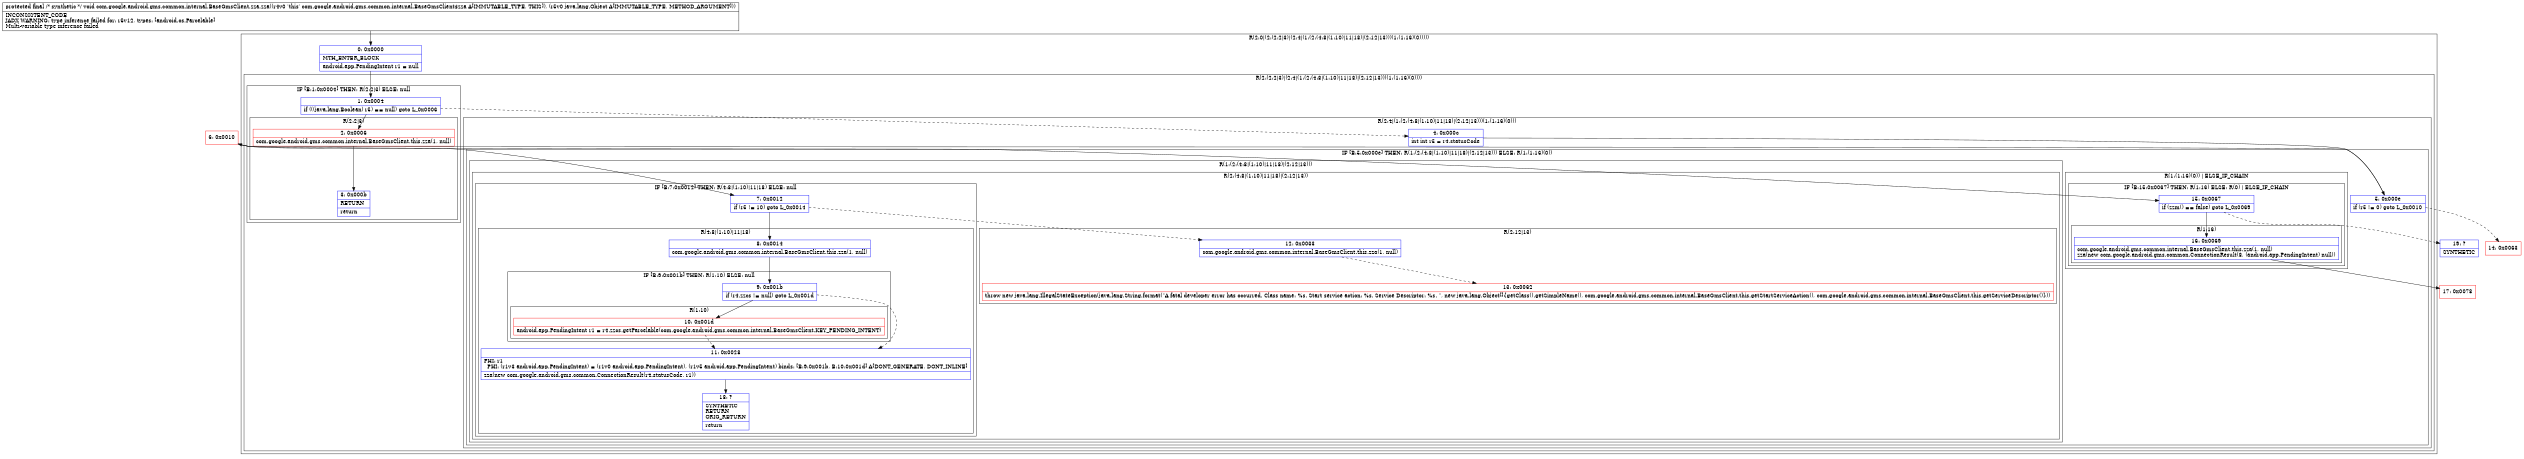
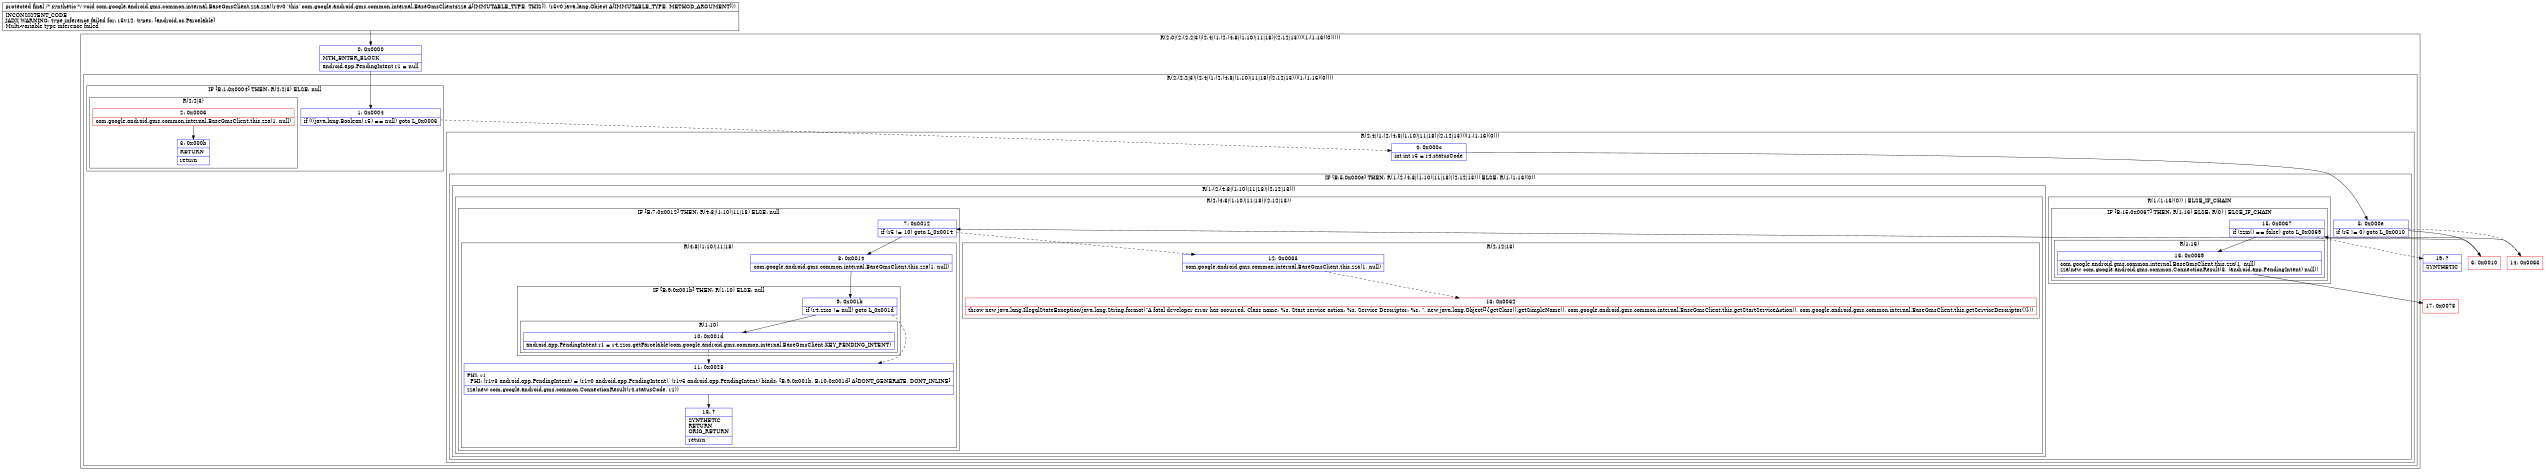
edge "1: 0x0004" -> "2: 0x0006": removed
edge "6: 0x0010" -> "15: 0x0067": now "14: 0x0063" -> "15: 0x0067"
node "10: 0x001d": color red -> blue
